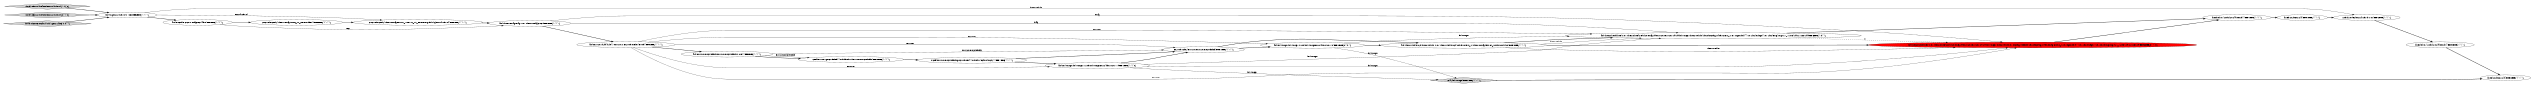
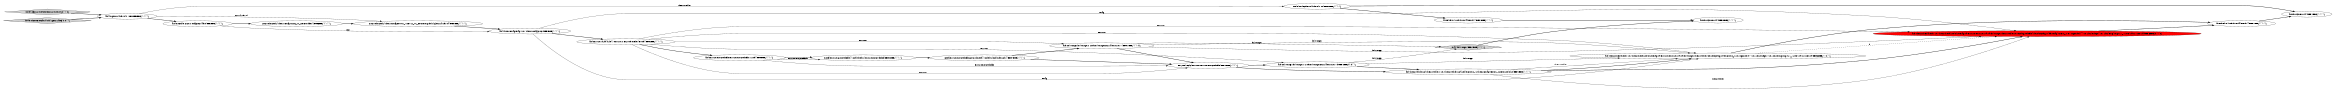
node "shouldNotCommitBeforeTheCommitInterval['1', '0', '0']": removed
edge "thread.maybeCommit()@@@17@@@['1', '1', '1']" -> "mockTime.sleep(commitInterval - 10L)@@@18@@@['1', '1', '1']": reversed
